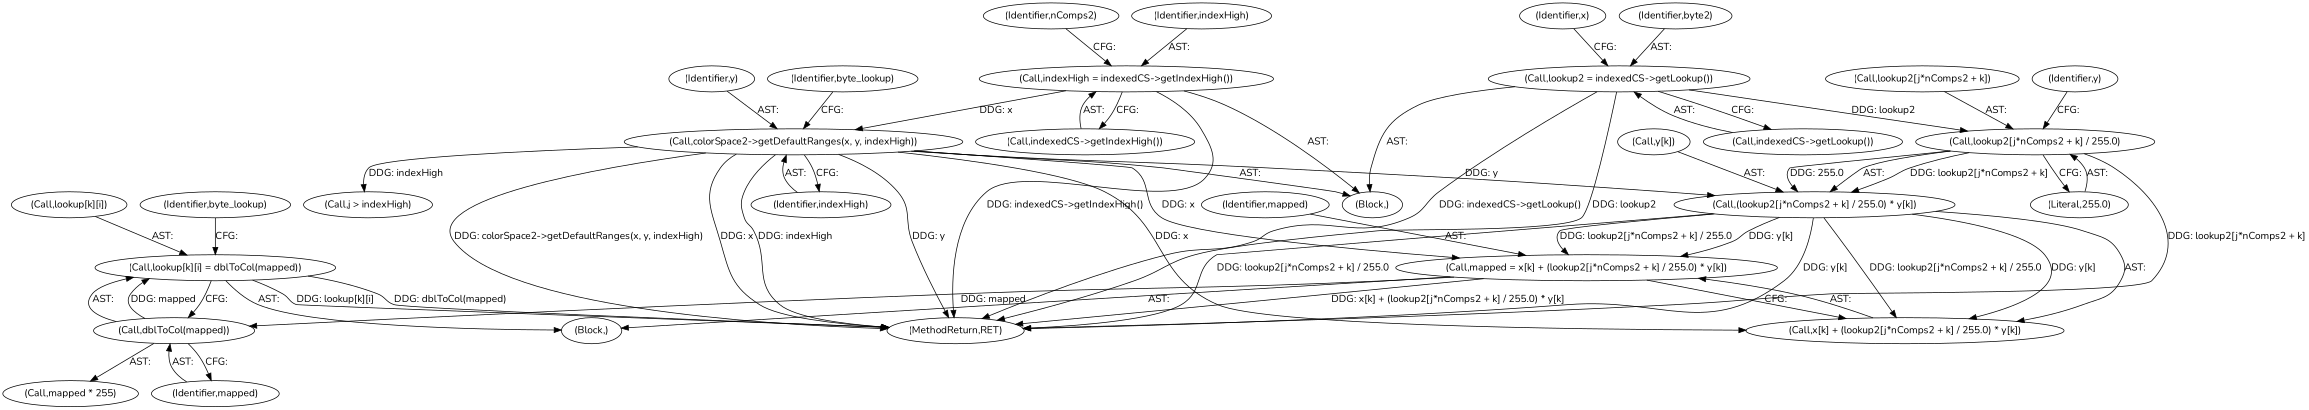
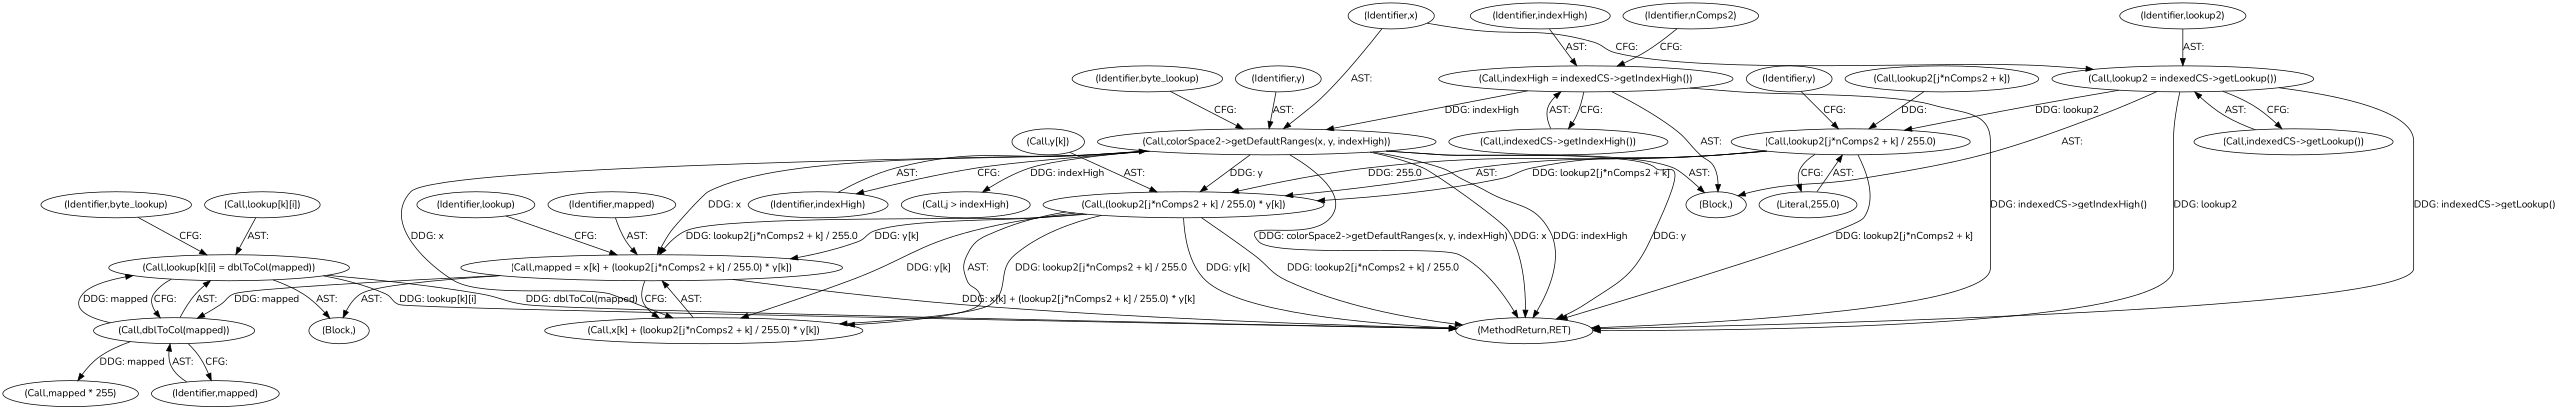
node "(Identifier,byte2)": label "(Identifier,byte2)" -> "(Identifier,lookup2)"
edge "(Identifier,x)" -> "(Call,colorSpace2->getDefaultRanges(x, y, indexHigh))": added, label "AST:"
edge "(Call,indexHigh = indexedCS->getIndexHigh())" -> "(Call,colorSpace2->getDefaultRanges(x, y, indexHigh))": label "DDG: x" -> "DDG: indexHigh"
edge "(Call,lookup2[j*nComps2 + k])" -> "(Call,lookup2[j*nComps2 + k] / 255.0)": label "AST: " -> "DDG: "
node "(Identifier,lookup)": added
edge "(Call,dblToCol(mapped))" -> "(Call,mapped * 255)": label "AST: " -> "DDG: mapped"
